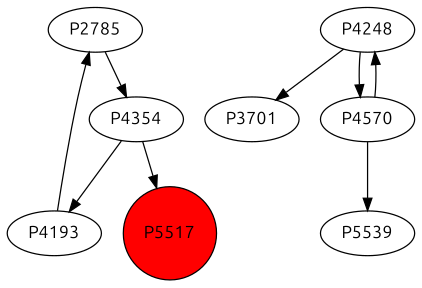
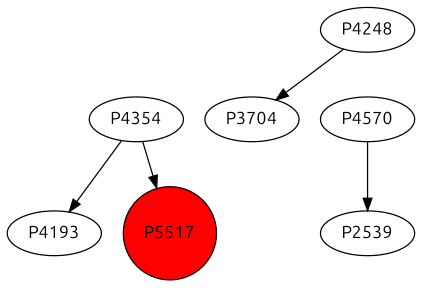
node "P2785": removed
edge "P4248" -> "P4570": removed
edge "P4570" -> "P4248": removed
node "P3701": label "P3701" -> "P3704"
node "P5539": label "P5539" -> "P2539"
